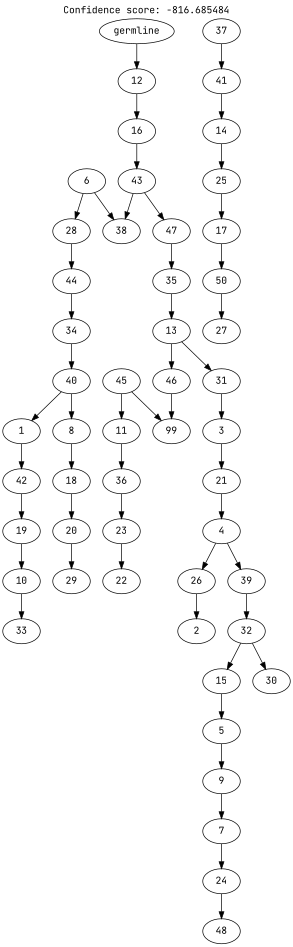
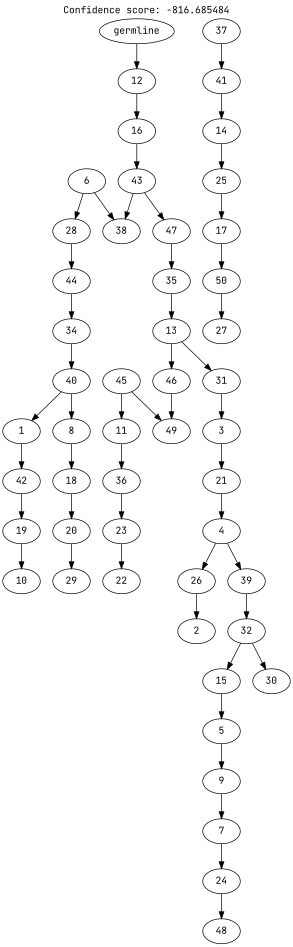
node "99": label "99" -> "49"
node "33": removed
